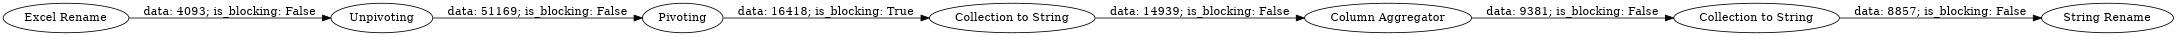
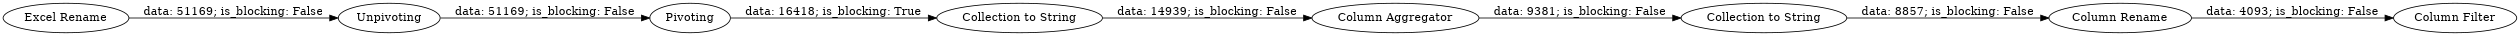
edge "Excel Rename" -> "Unpivoting": label "data: 4093; is_blocking: False" -> "data: 51169; is_blocking: False"
node "String Rename": label "String Rename" -> "Column Rename"
node "Column Filter": added
